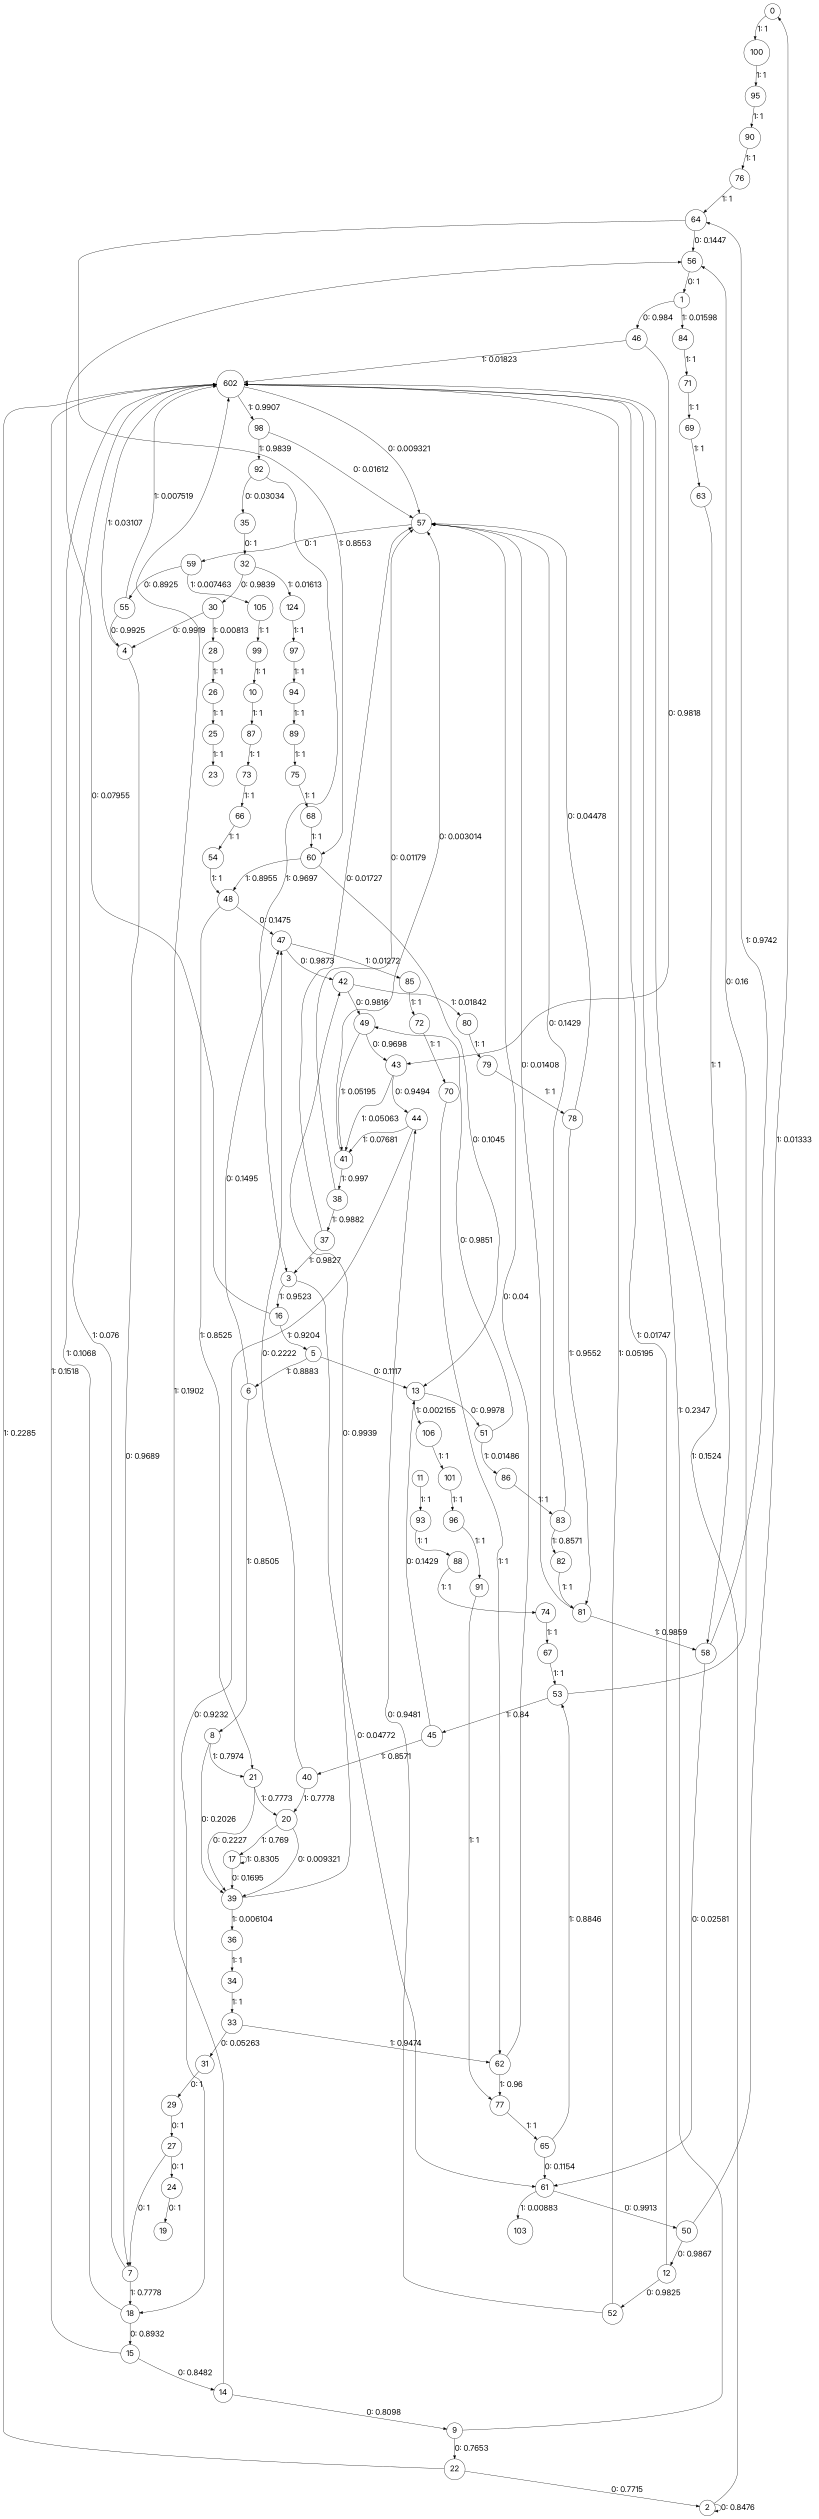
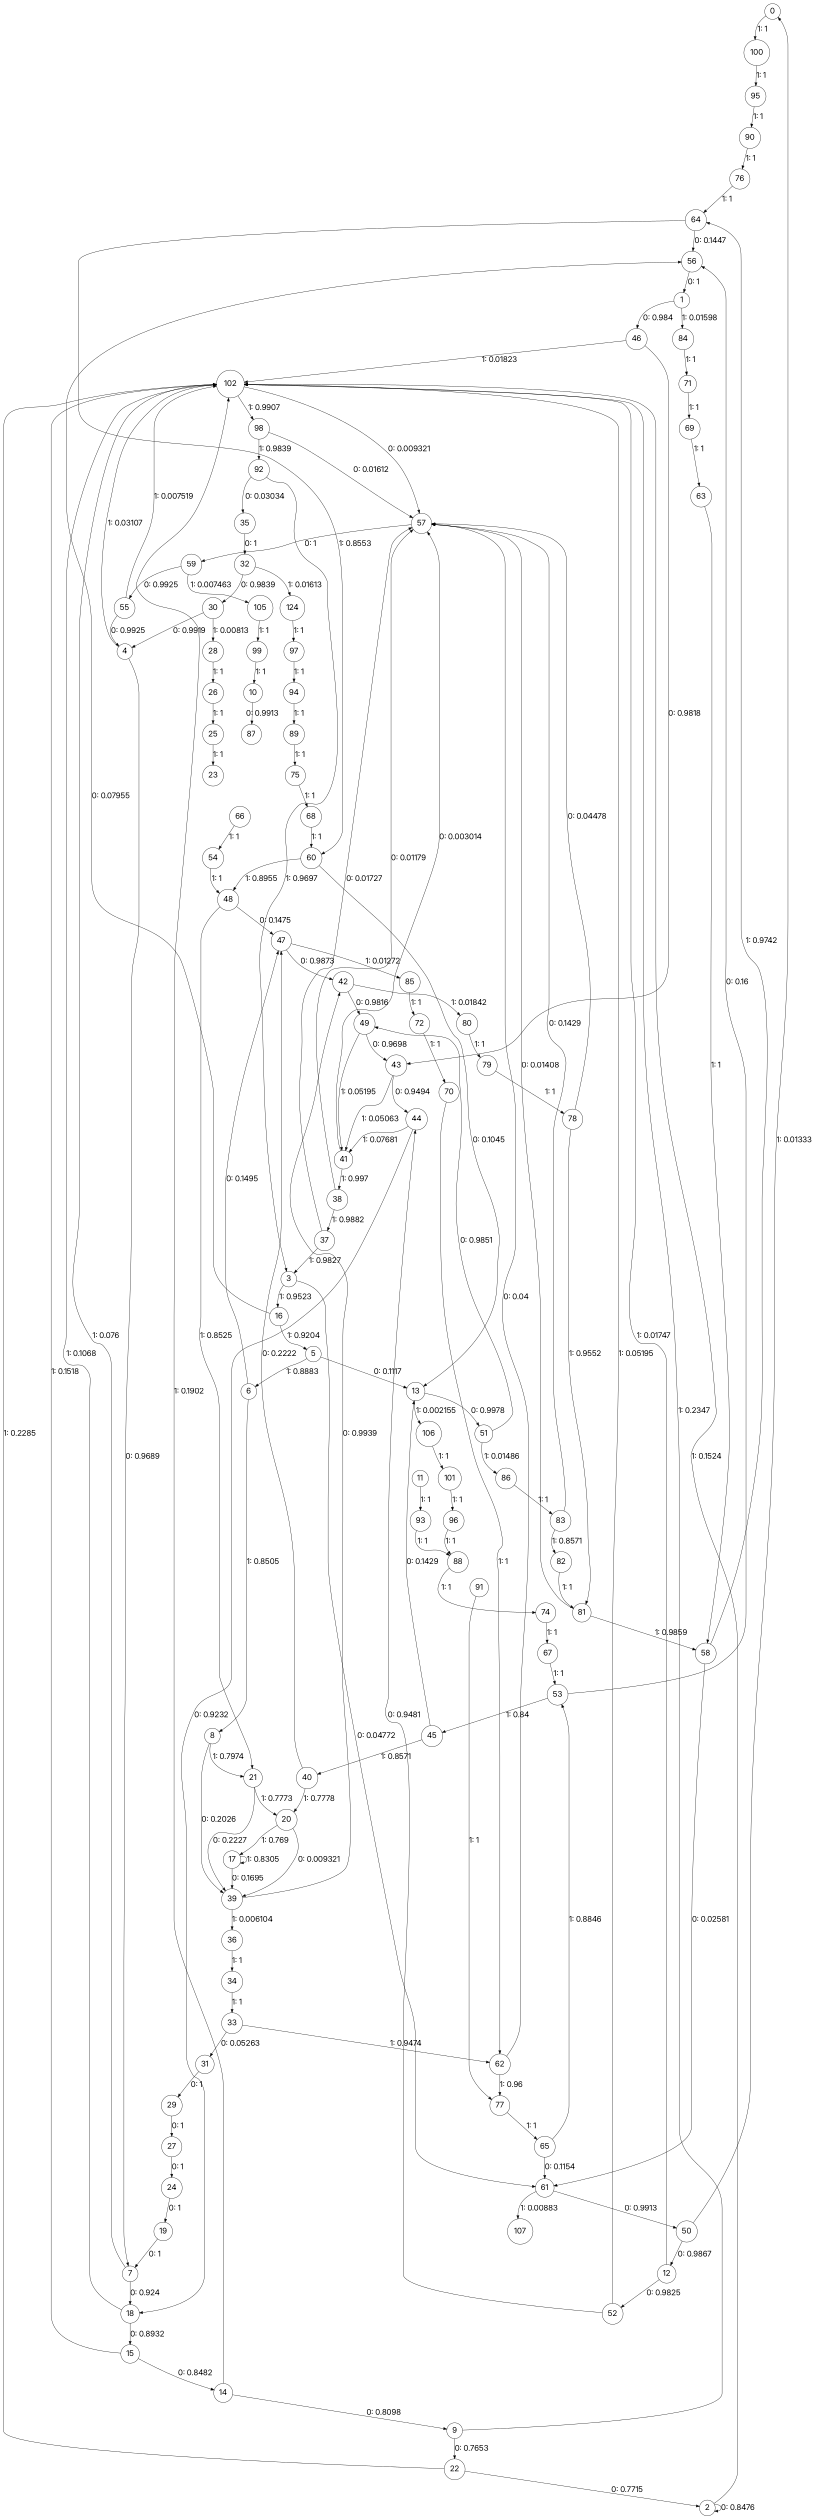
node "602": label "602" -> "102"
edge "59" -> "55": label "0: 0.8925   " -> "0: 0.9925   "
edge "10" -> "87": label "1: 1        " -> "0: 0.9913   "
node "73": removed
edge "96" -> "91": now "96" -> "88"
edge "27" -> "7": now "19" -> "7"
node "103": label "103" -> "107"
edge "7" -> "18": label "1: 0.7778   " -> "0: 0.924    "
